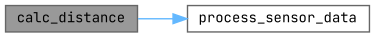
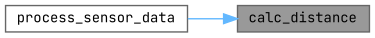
edge "calc_distance" -> "process_sensor_data": reversed
